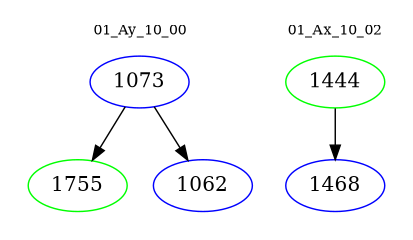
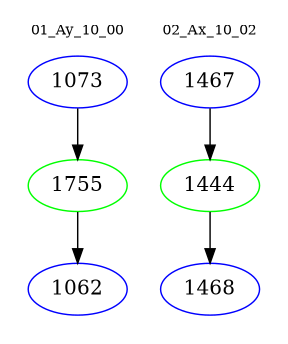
cluster "01_Ax_10_02": label "01_Ax_10_02" -> "02_Ax_10_02"
node "1467": added
edge "1073" -> "1062": now "1755" -> "1062"
